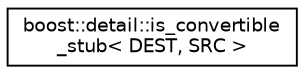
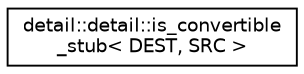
node "boost::detail::is_convertible _stub< DEST, SRC >": label "boost::detail::is_convertible _stub< DEST, SRC >" -> "detail::detail::is_convertible _stub< DEST, SRC >"
